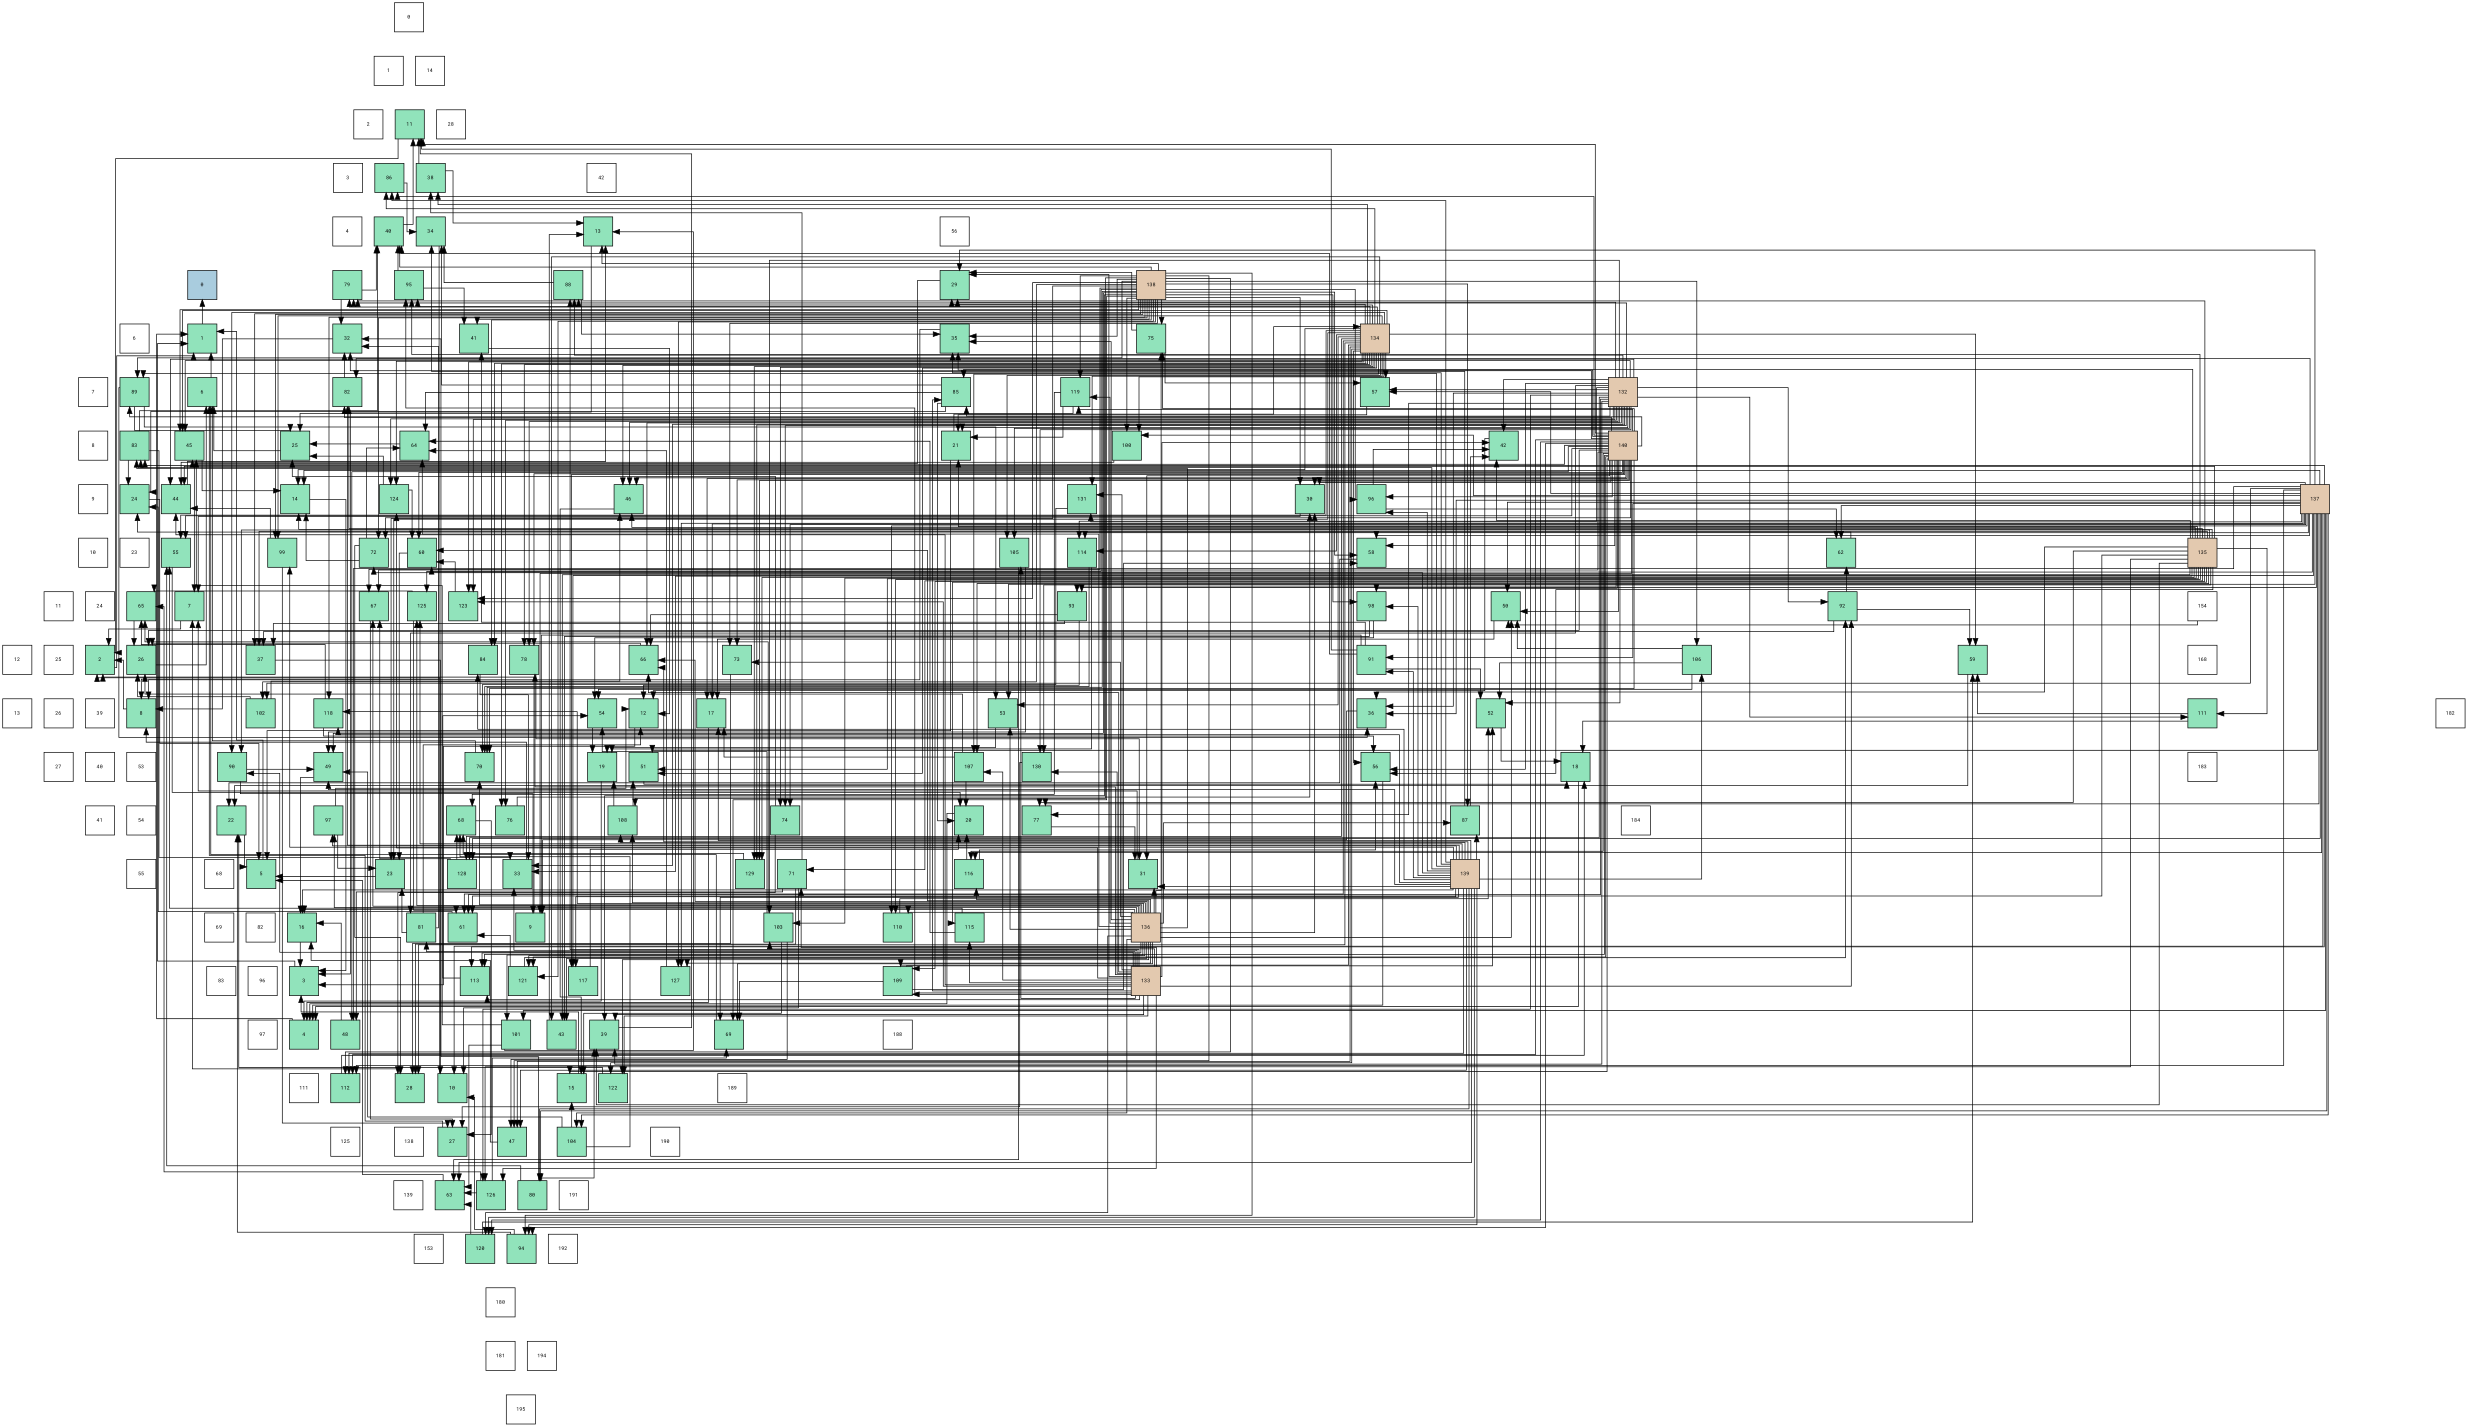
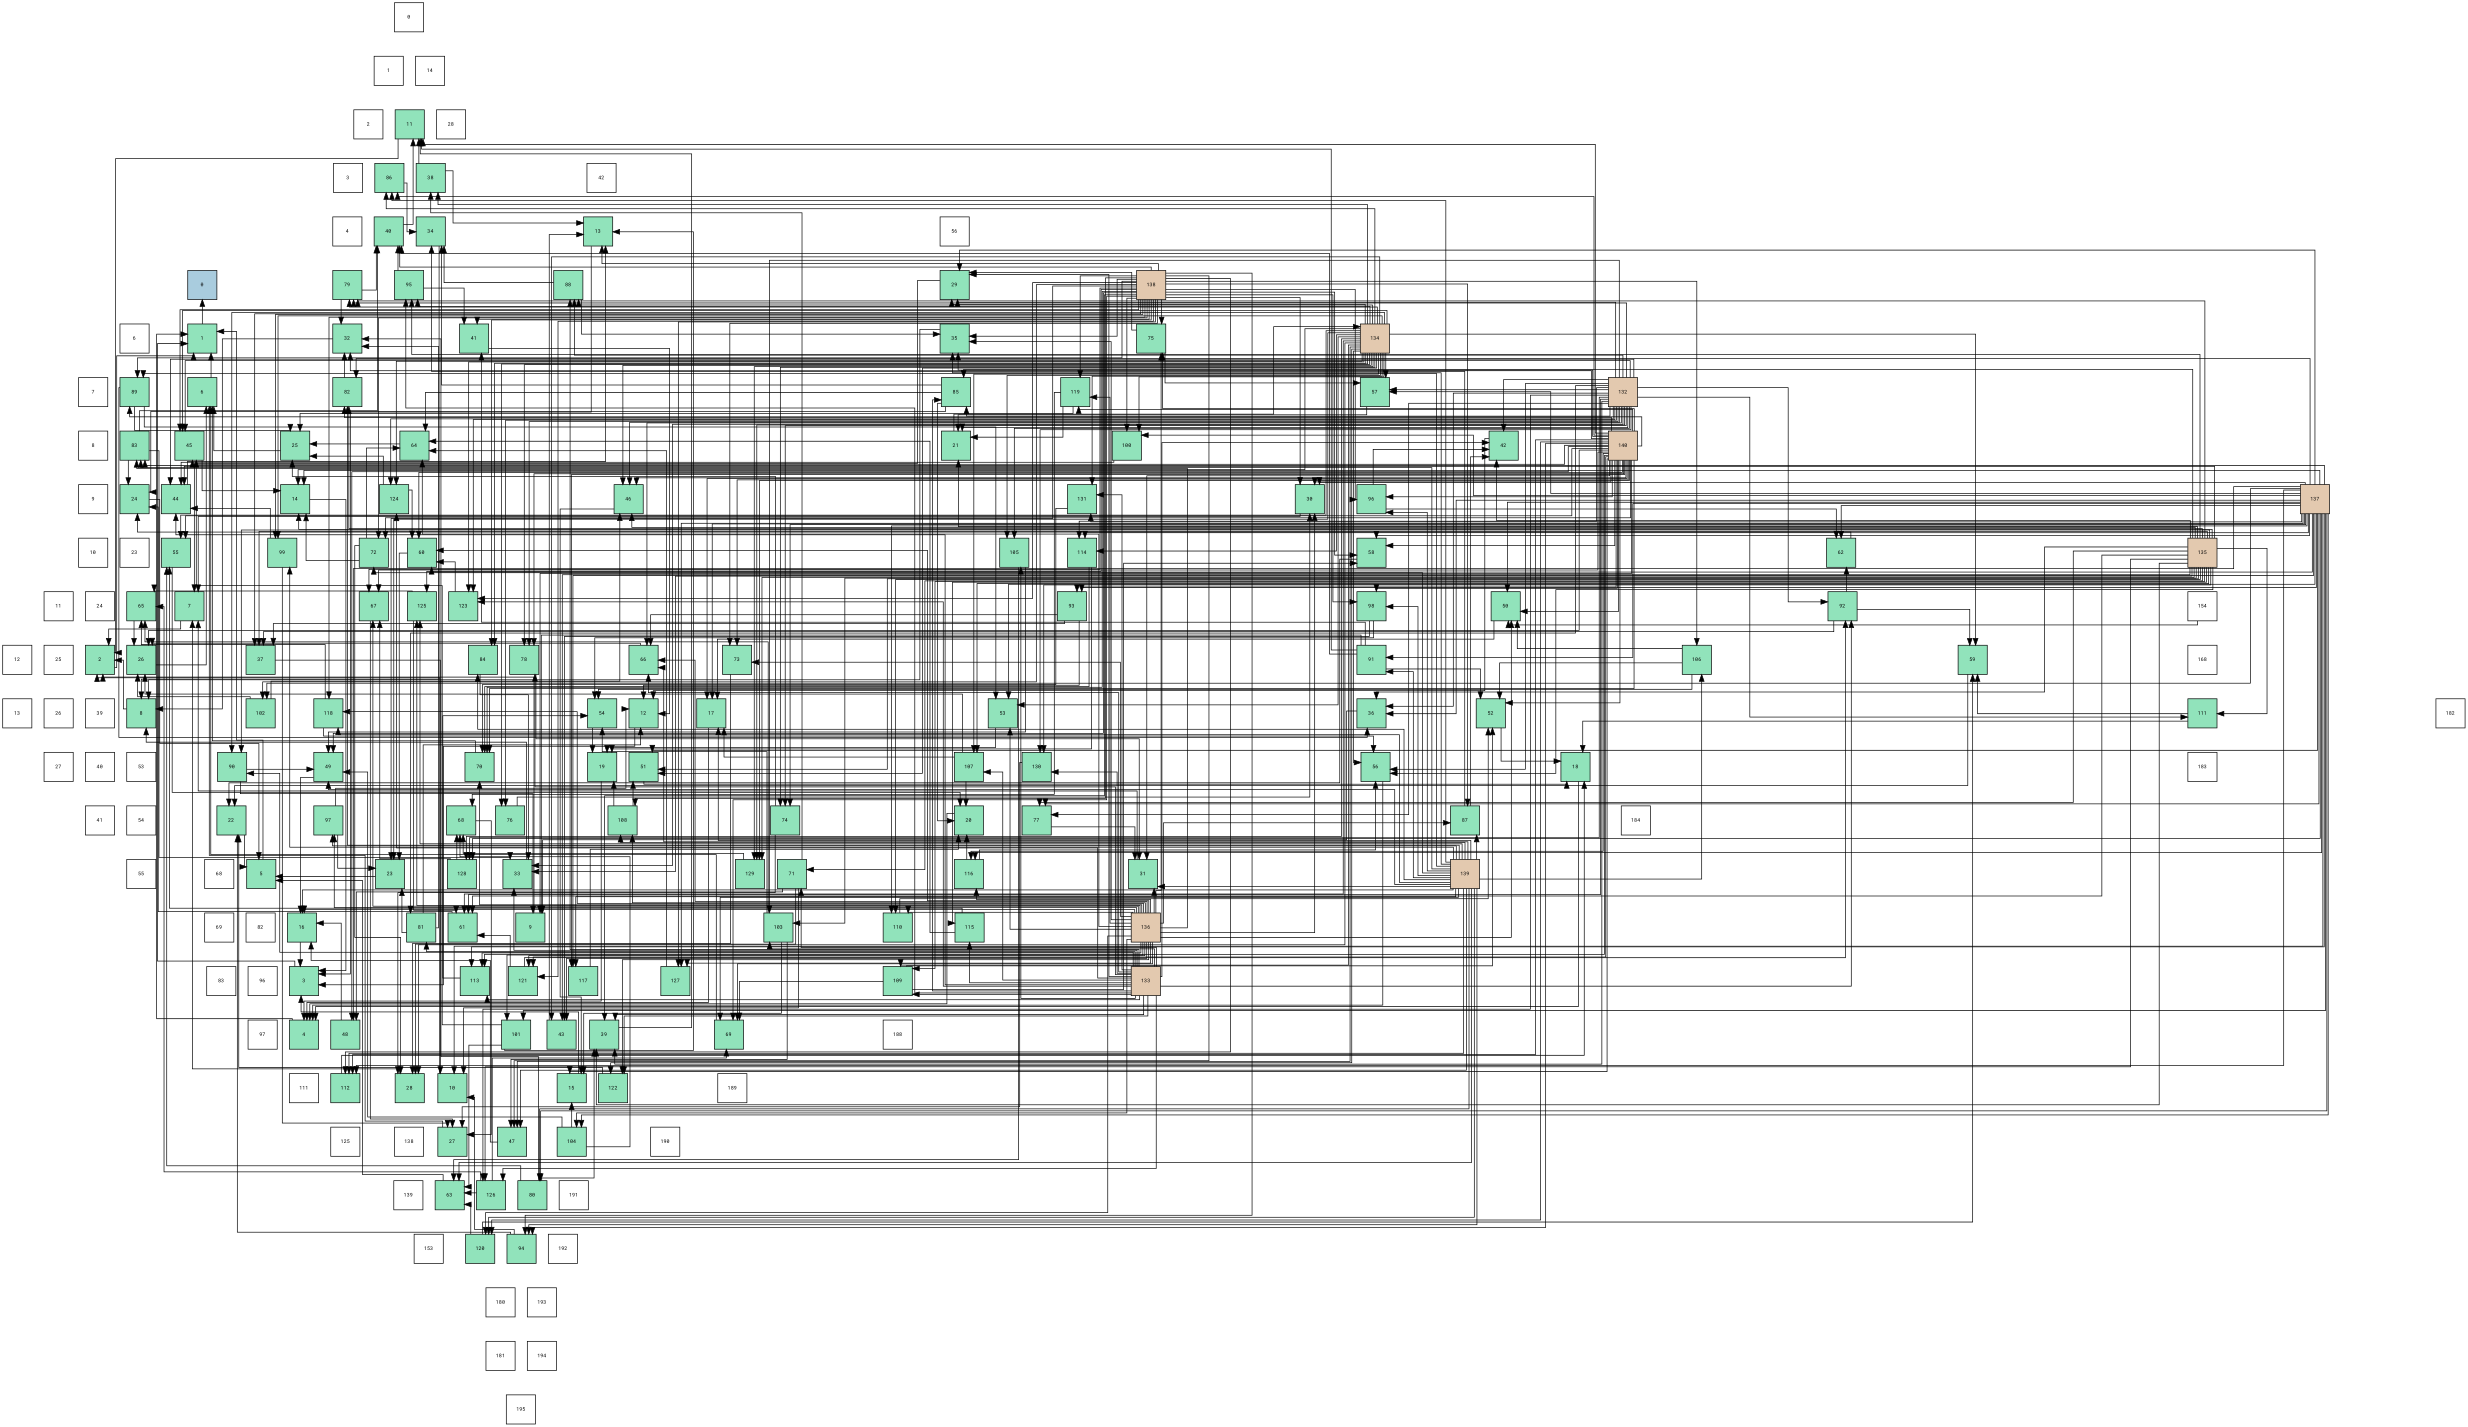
edge "21" -> "5": removed
node "193": added
